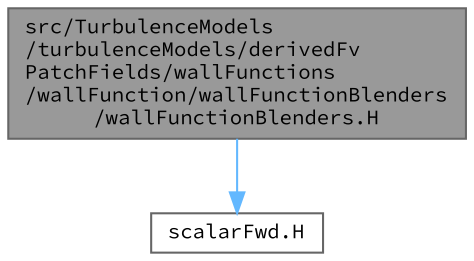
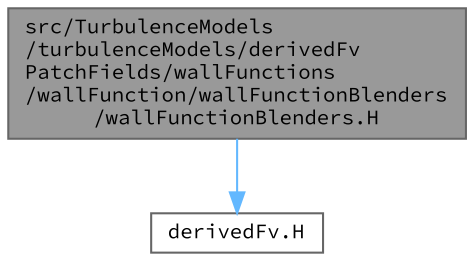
node "scalarFwd.H": label "scalarFwd.H" -> "derivedFv.H"
